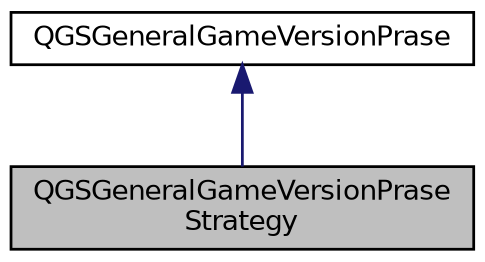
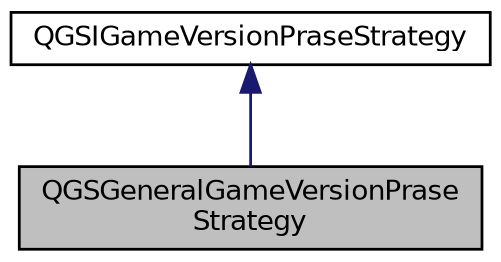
node "QGSGeneralGameVersionPrase": label "QGSGeneralGameVersionPrase" -> "QGSIGameVersionPraseStrategy"
